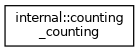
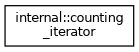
node "internal::counting _counting": label "internal::counting _counting" -> "internal::counting _iterator"
